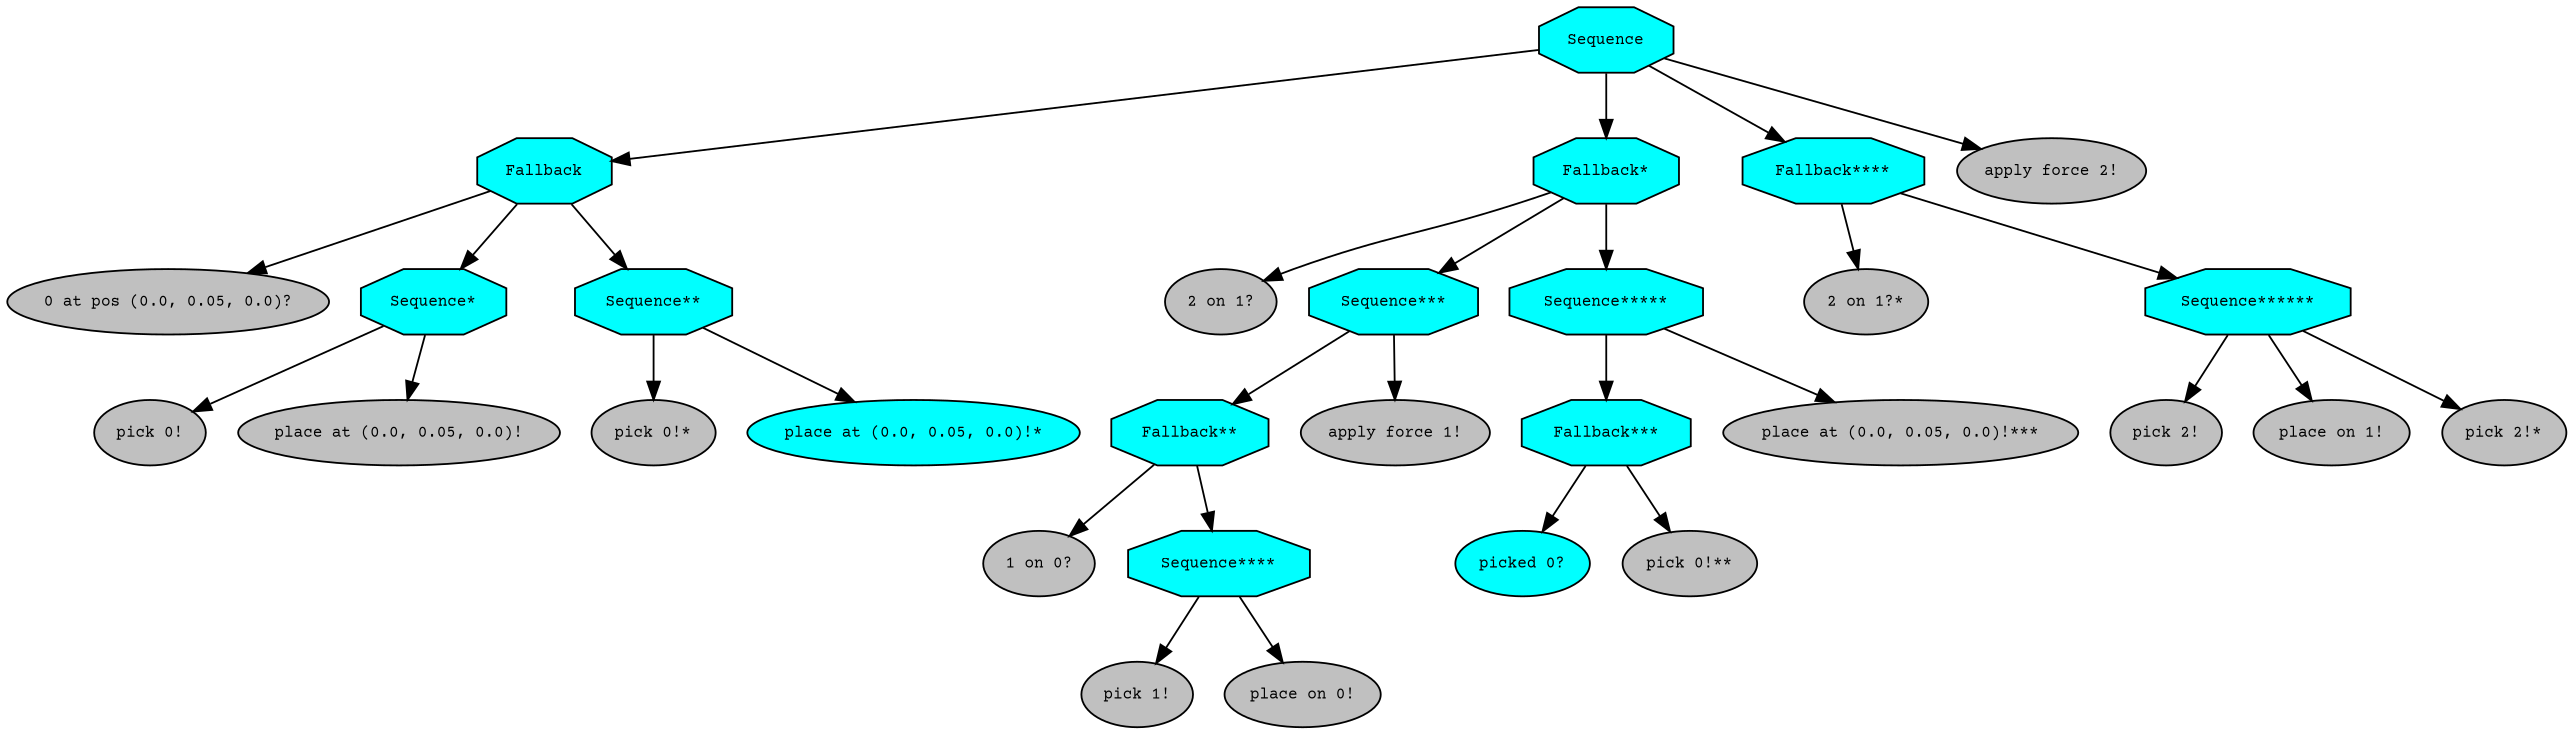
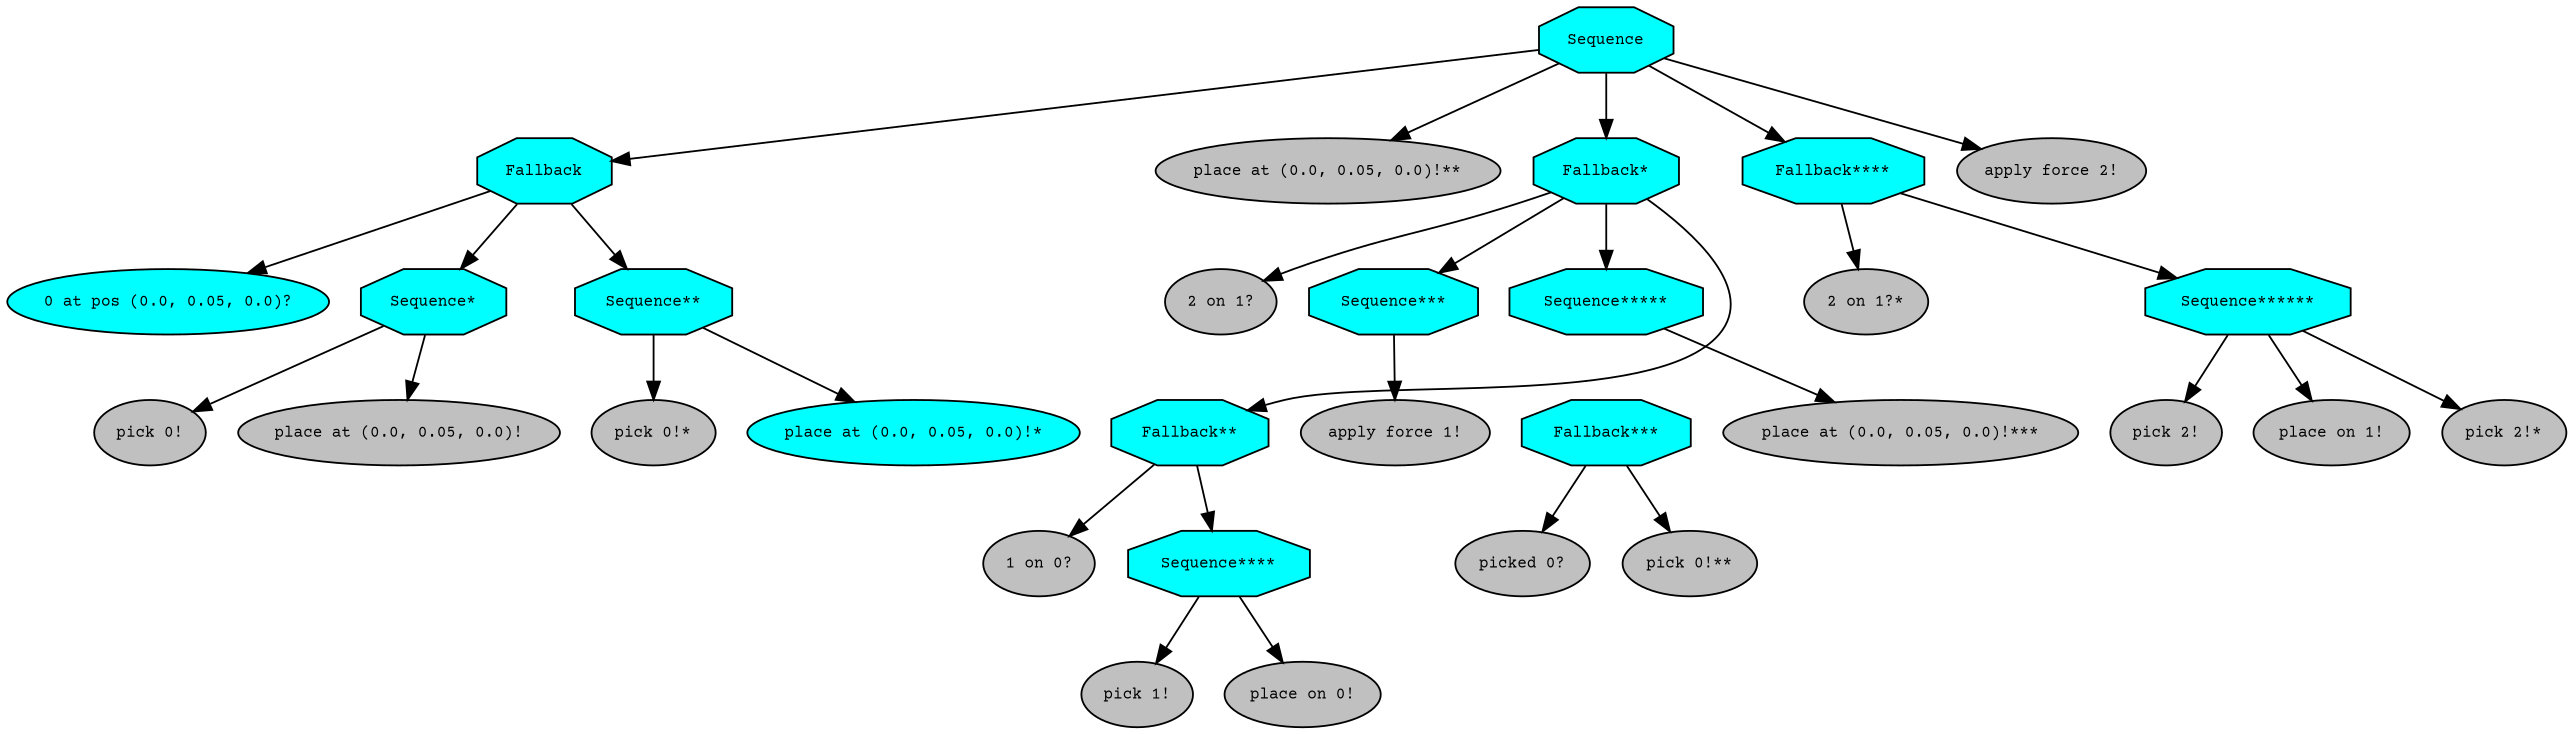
node "place at (0.0, 0.05, 0.0)!**": added
node "0 at pos (0.0, 0.05, 0.0)?": fillcolor gray -> cyan
edge "Sequence*****" -> "Fallback***": removed
edge "Sequence***" -> "Fallback**": now "Fallback*" -> "Fallback**"
node "picked 0?": fillcolor cyan -> gray
